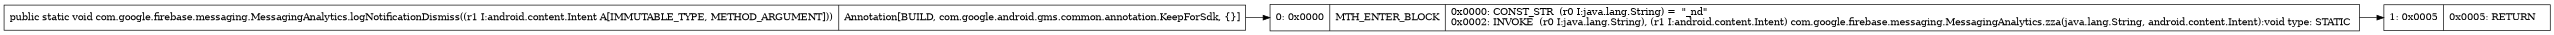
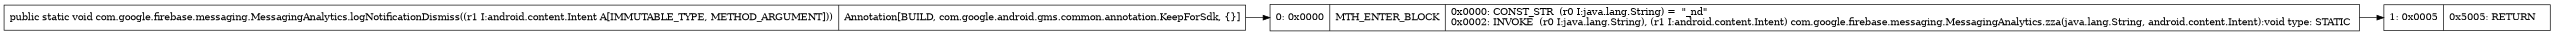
node "1: 0x0005": text "0x0005: RETURN" -> "0x5005: RETURN"
